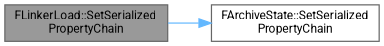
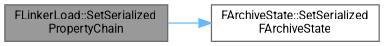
node "FArchiveState::SetSerialized PropertyChain": label "FArchiveState::SetSerialized PropertyChain" -> "FArchiveState::SetSerialized FArchiveState"
